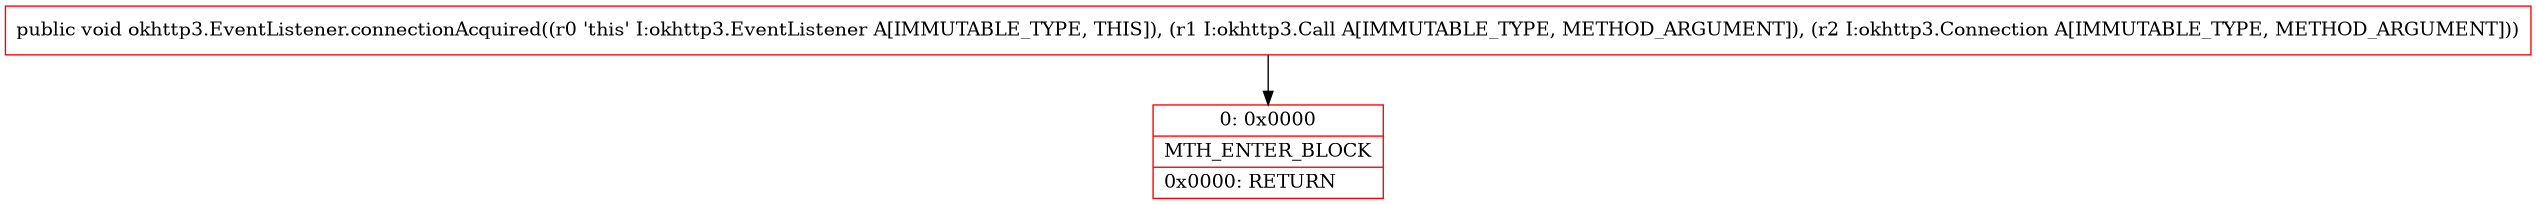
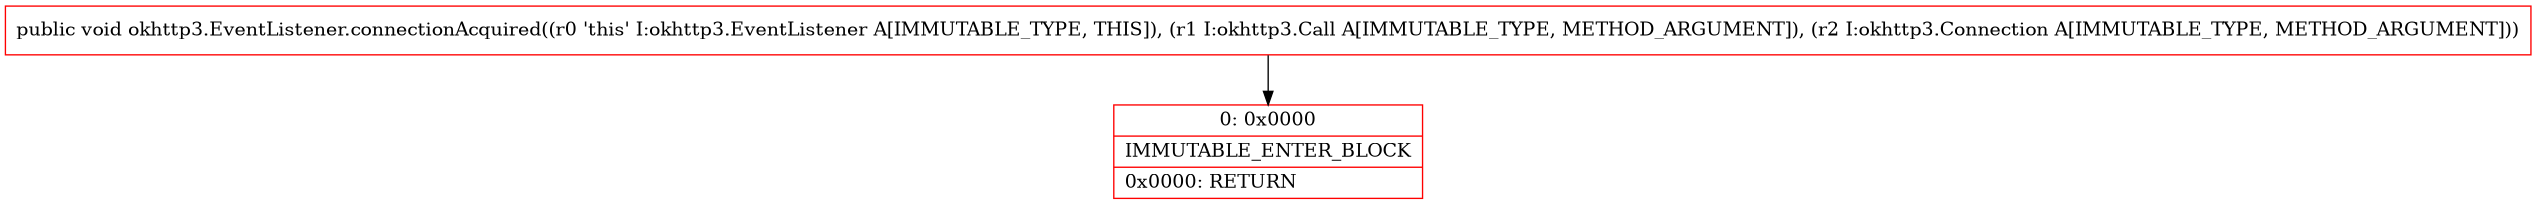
node "0: 0x0000": text "MTH_ENTER_BLOCK" -> "IMMUTABLE_ENTER_BLOCK"
